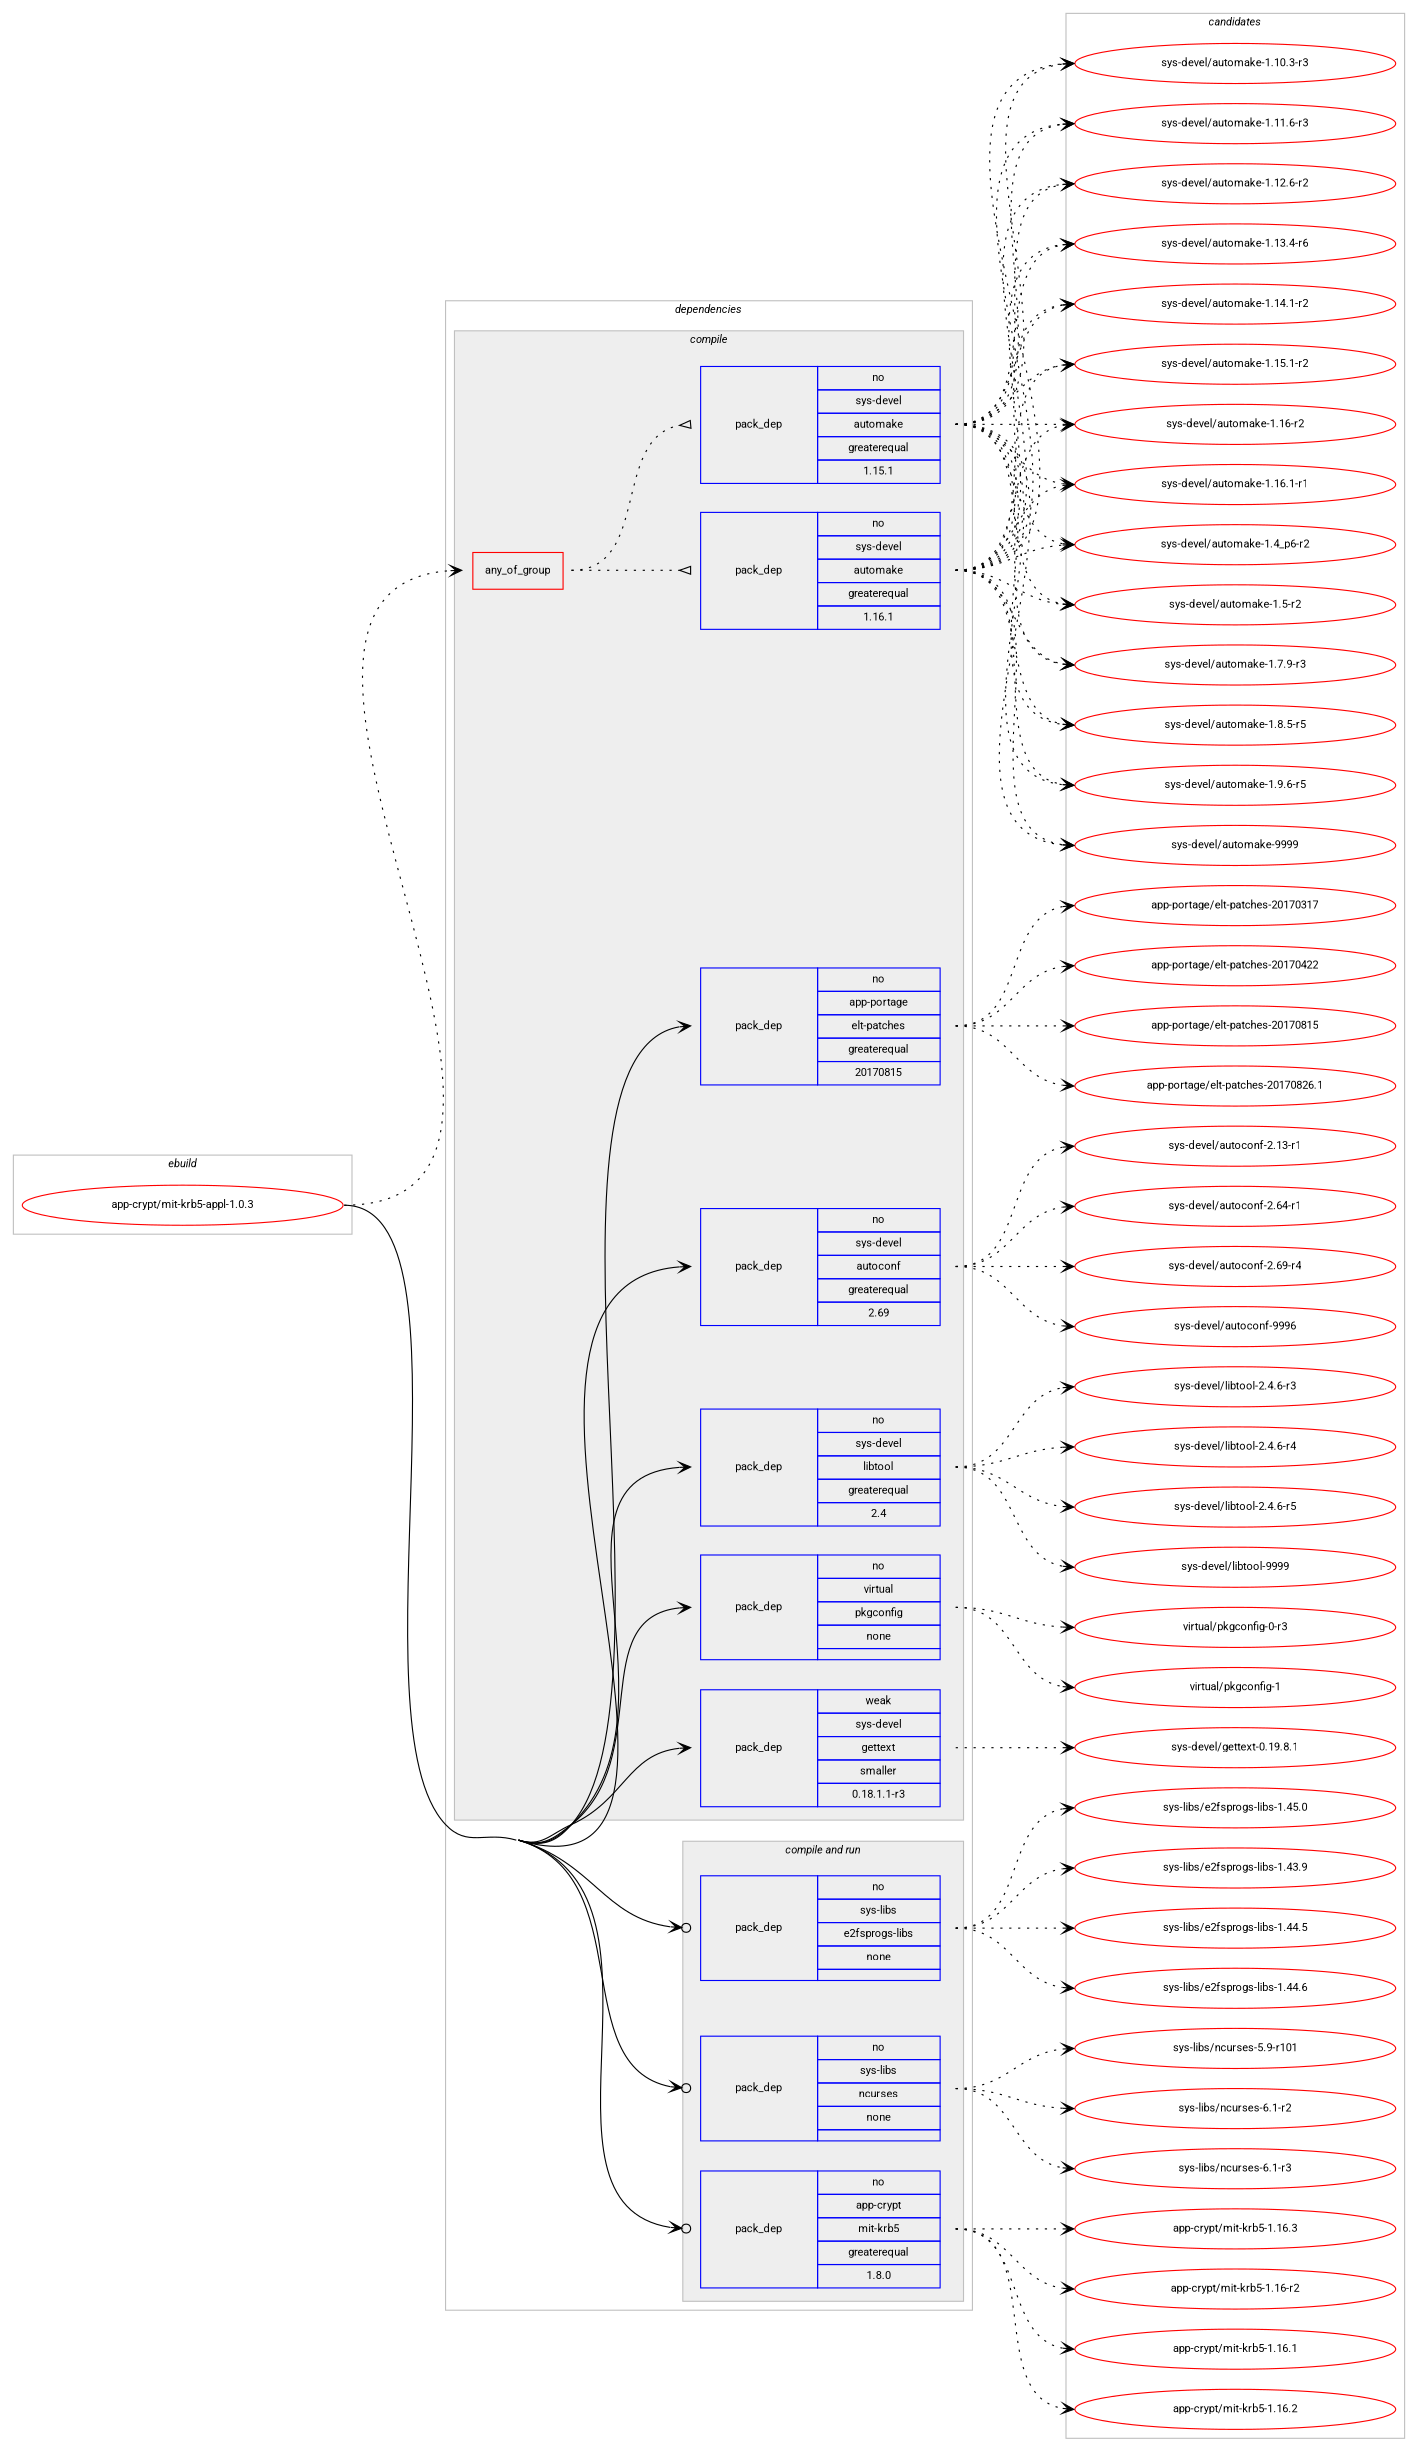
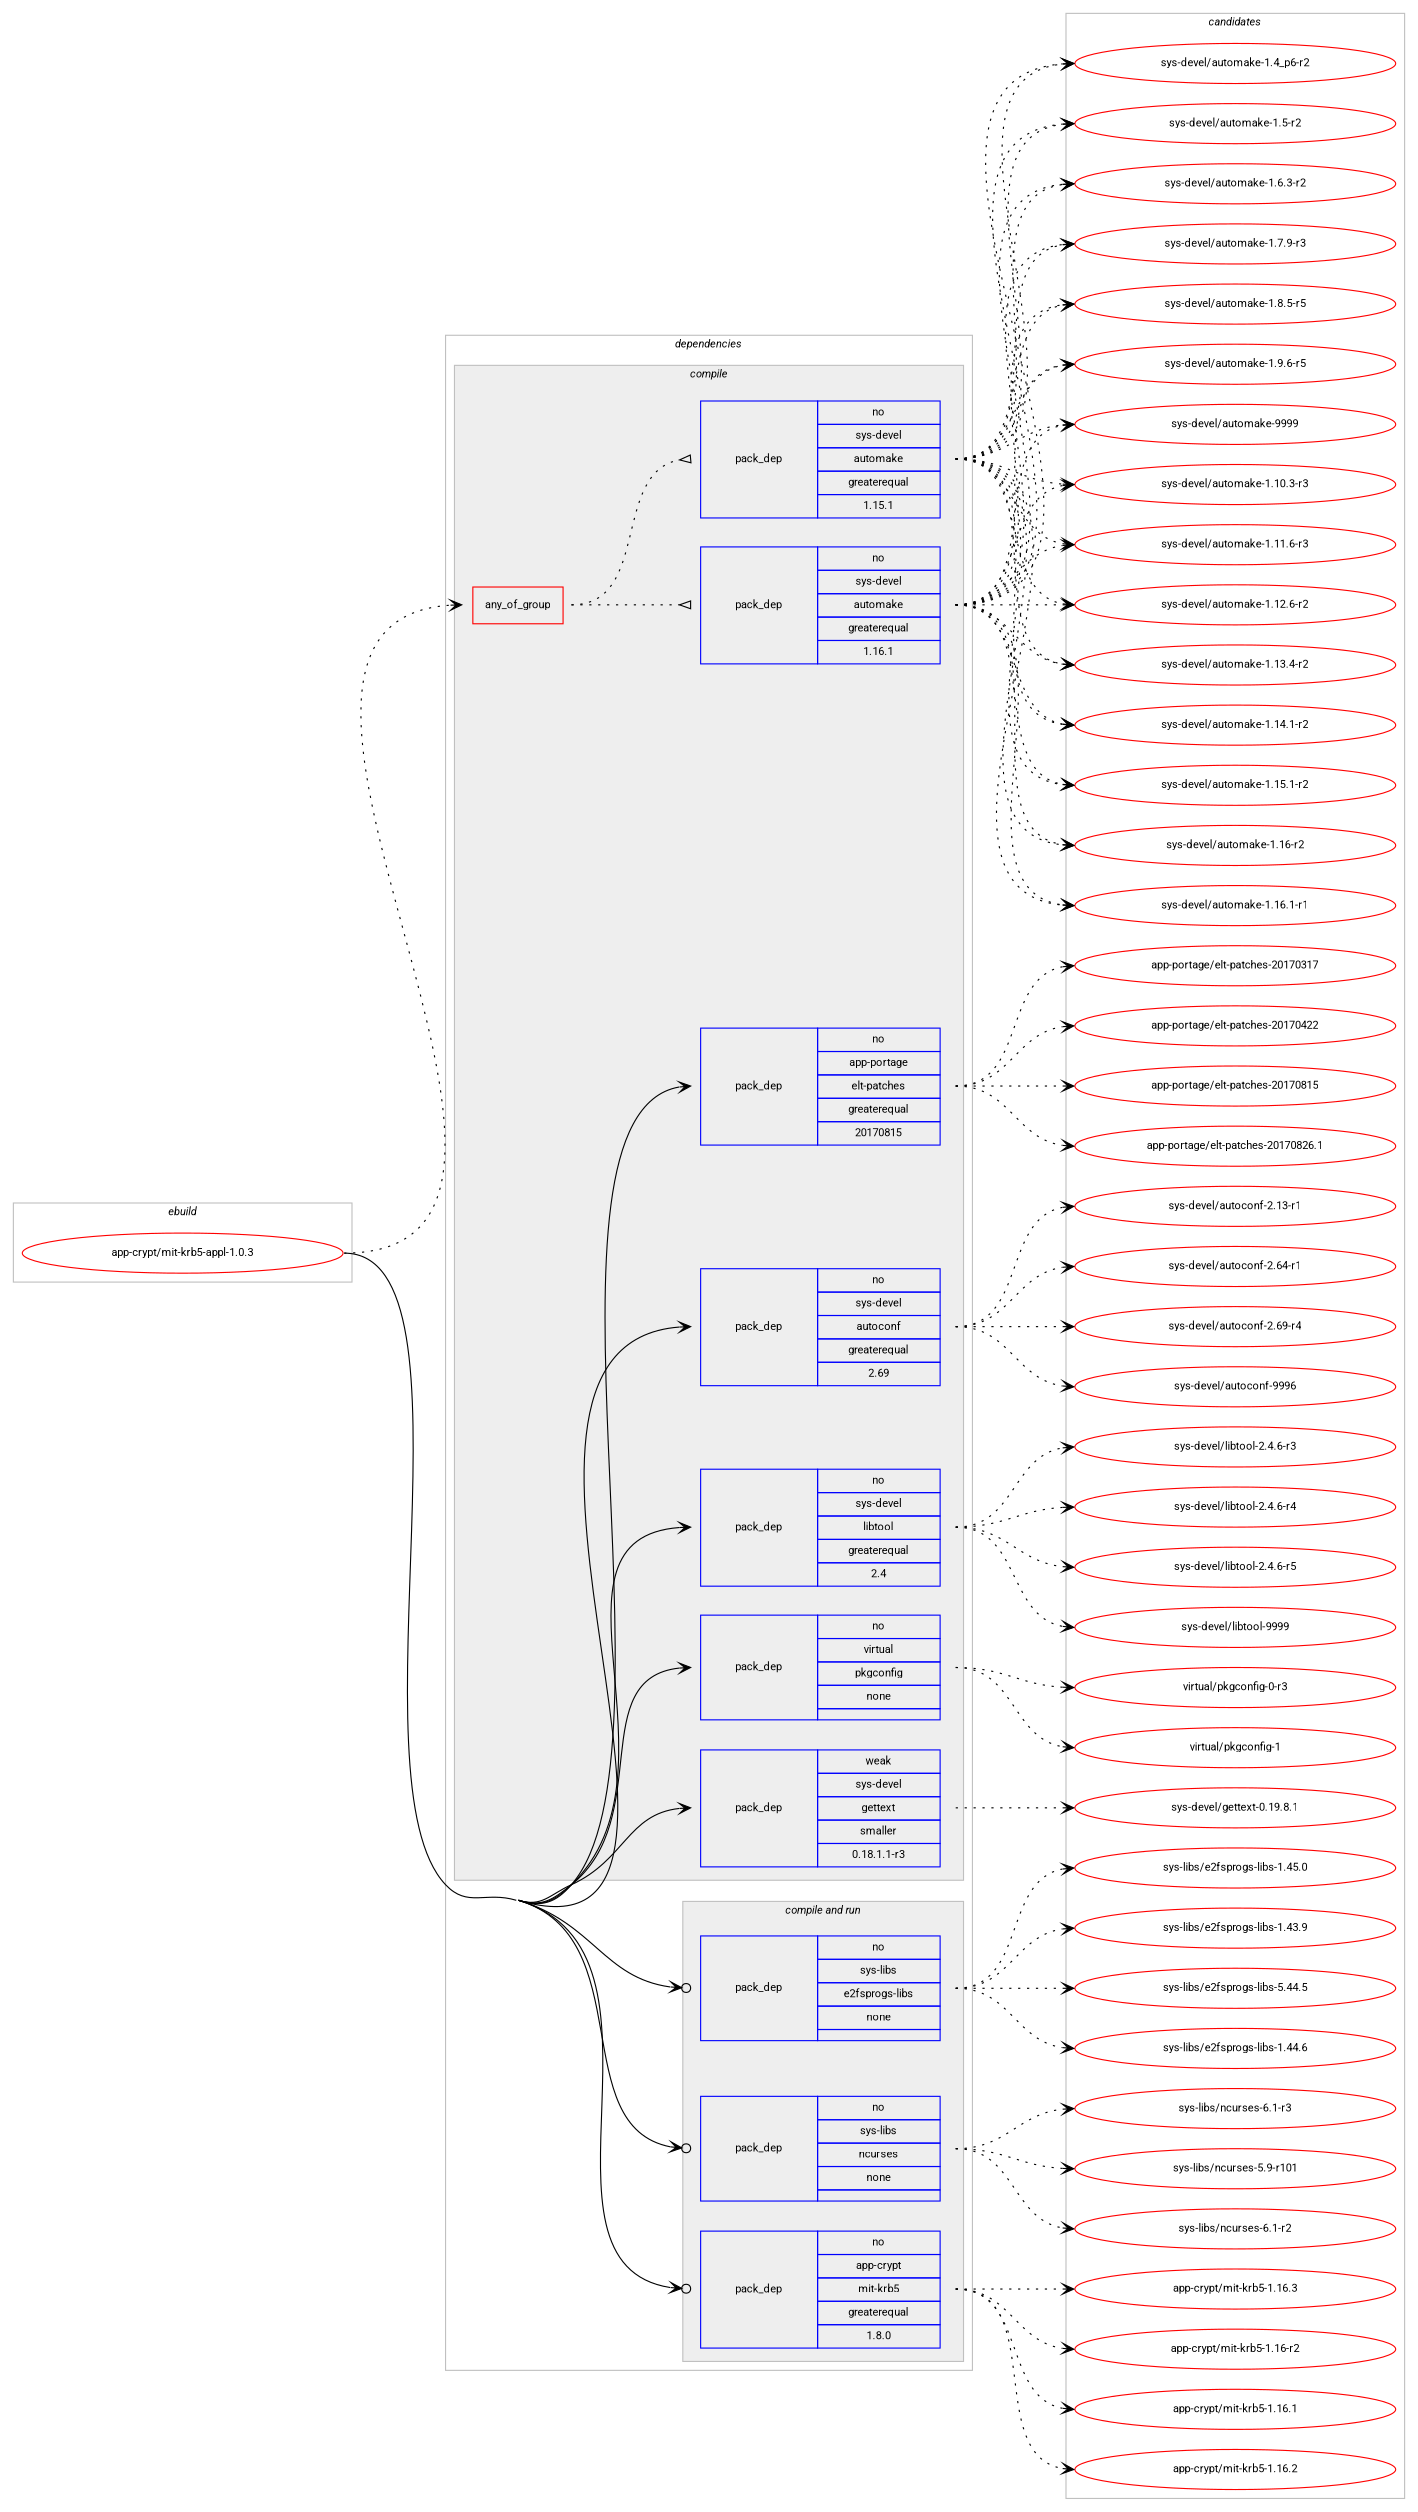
node "sys-devel/automake-1.6.3-r2": added
node "sys-devel/automake-1.13.4-r6": label "sys-devel/automake-1.13.4-r6" -> "sys-devel/automake-1.13.4-r2"
node "sys-libs/e2fsprogs-libs-1.44.5": label "sys-libs/e2fsprogs-libs-1.44.5" -> "sys-libs/e2fsprogs-libs-5.44.5"
